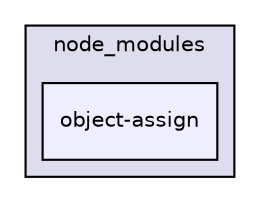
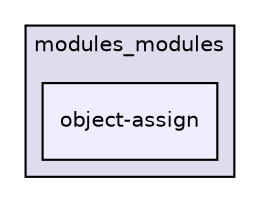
cluster "node_modules": label "node_modules" -> "modules_modules"
